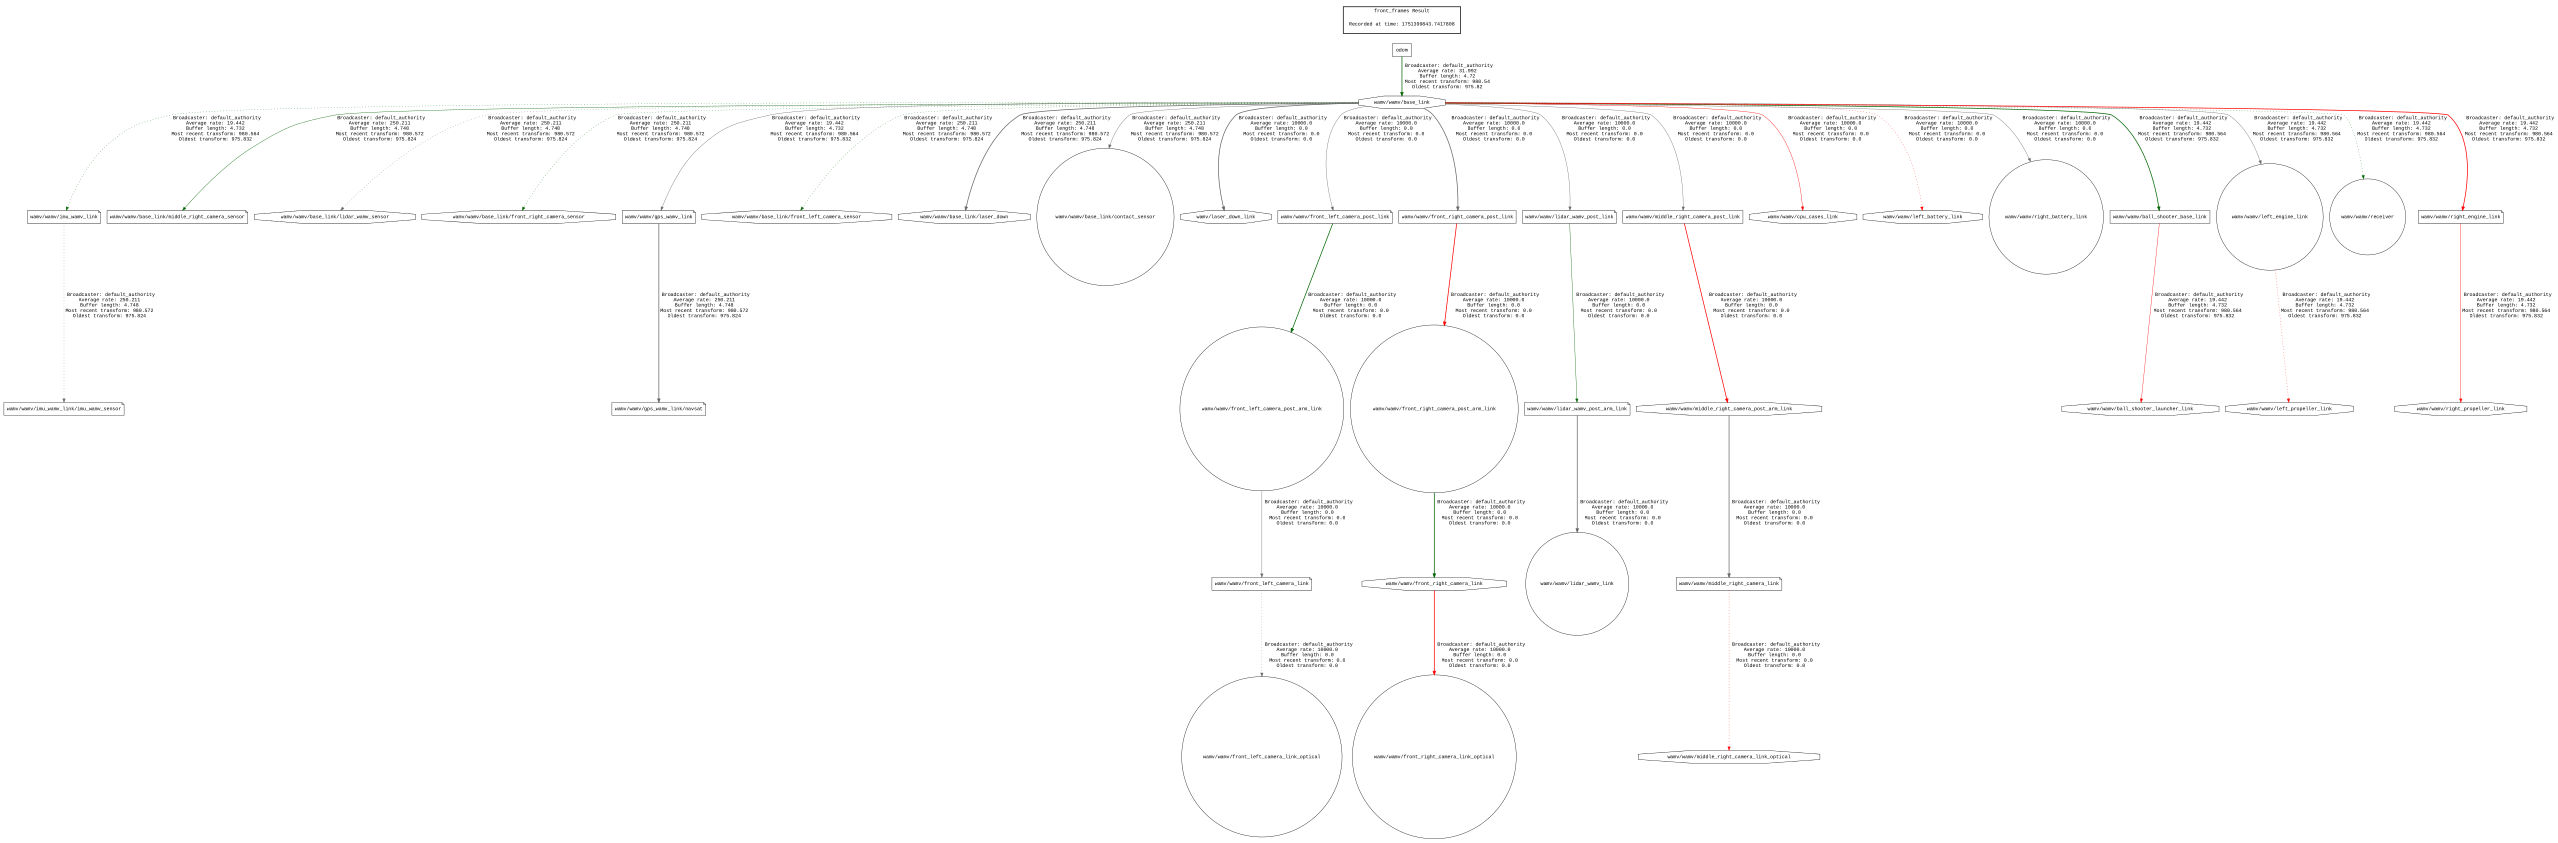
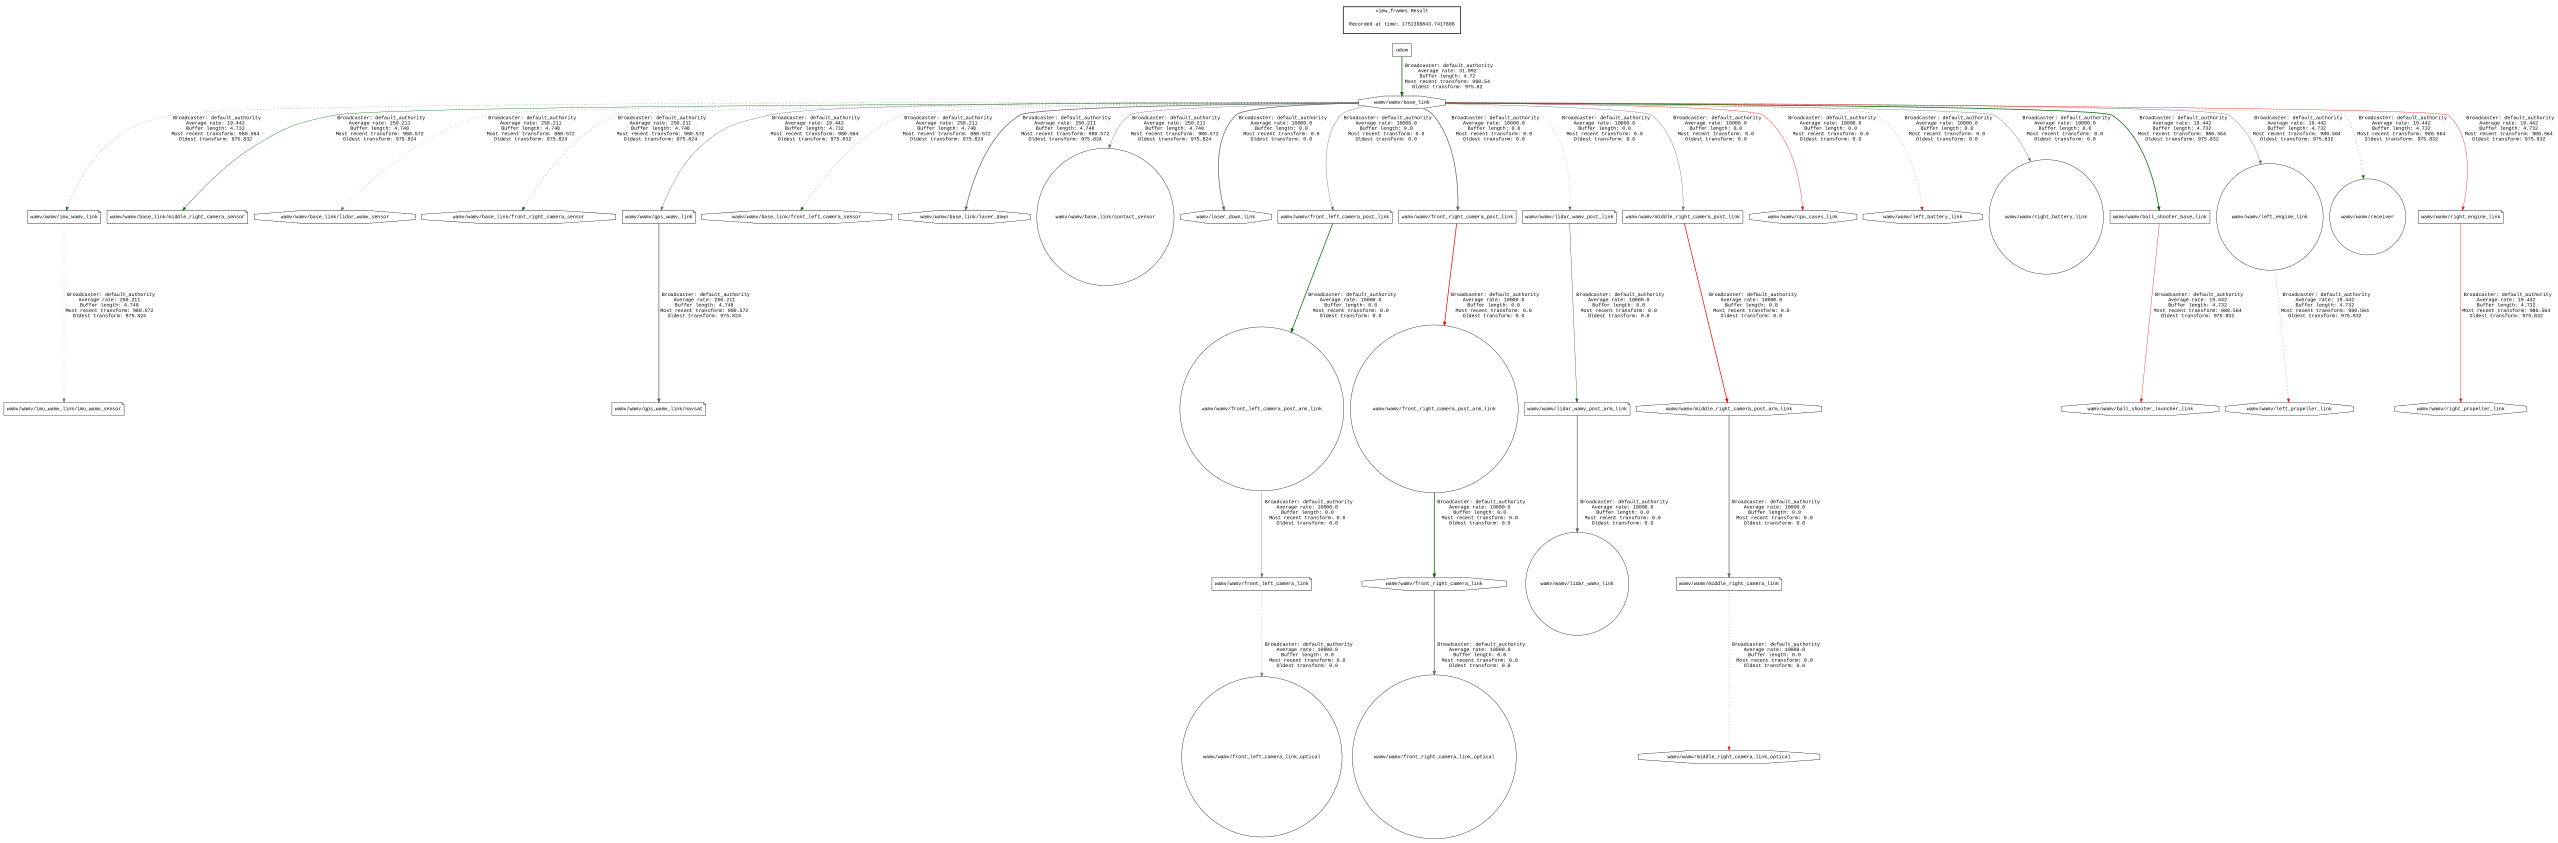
cluster "front_frames Result": label "front_frames Result" -> "view_frames Result"
edge "wamv/wamv/base_link" -> "wamv/wamv/right_engine_link": style bold -> solid
edge "wamv/wamv/base_link" -> "wamv/wamv/lidar_wamv_post_link": style solid -> dotted
edge "wamv/wamv/front_right_camera_link" -> "wamv/wamv/front_right_camera_link_optical": color red -> gray40
